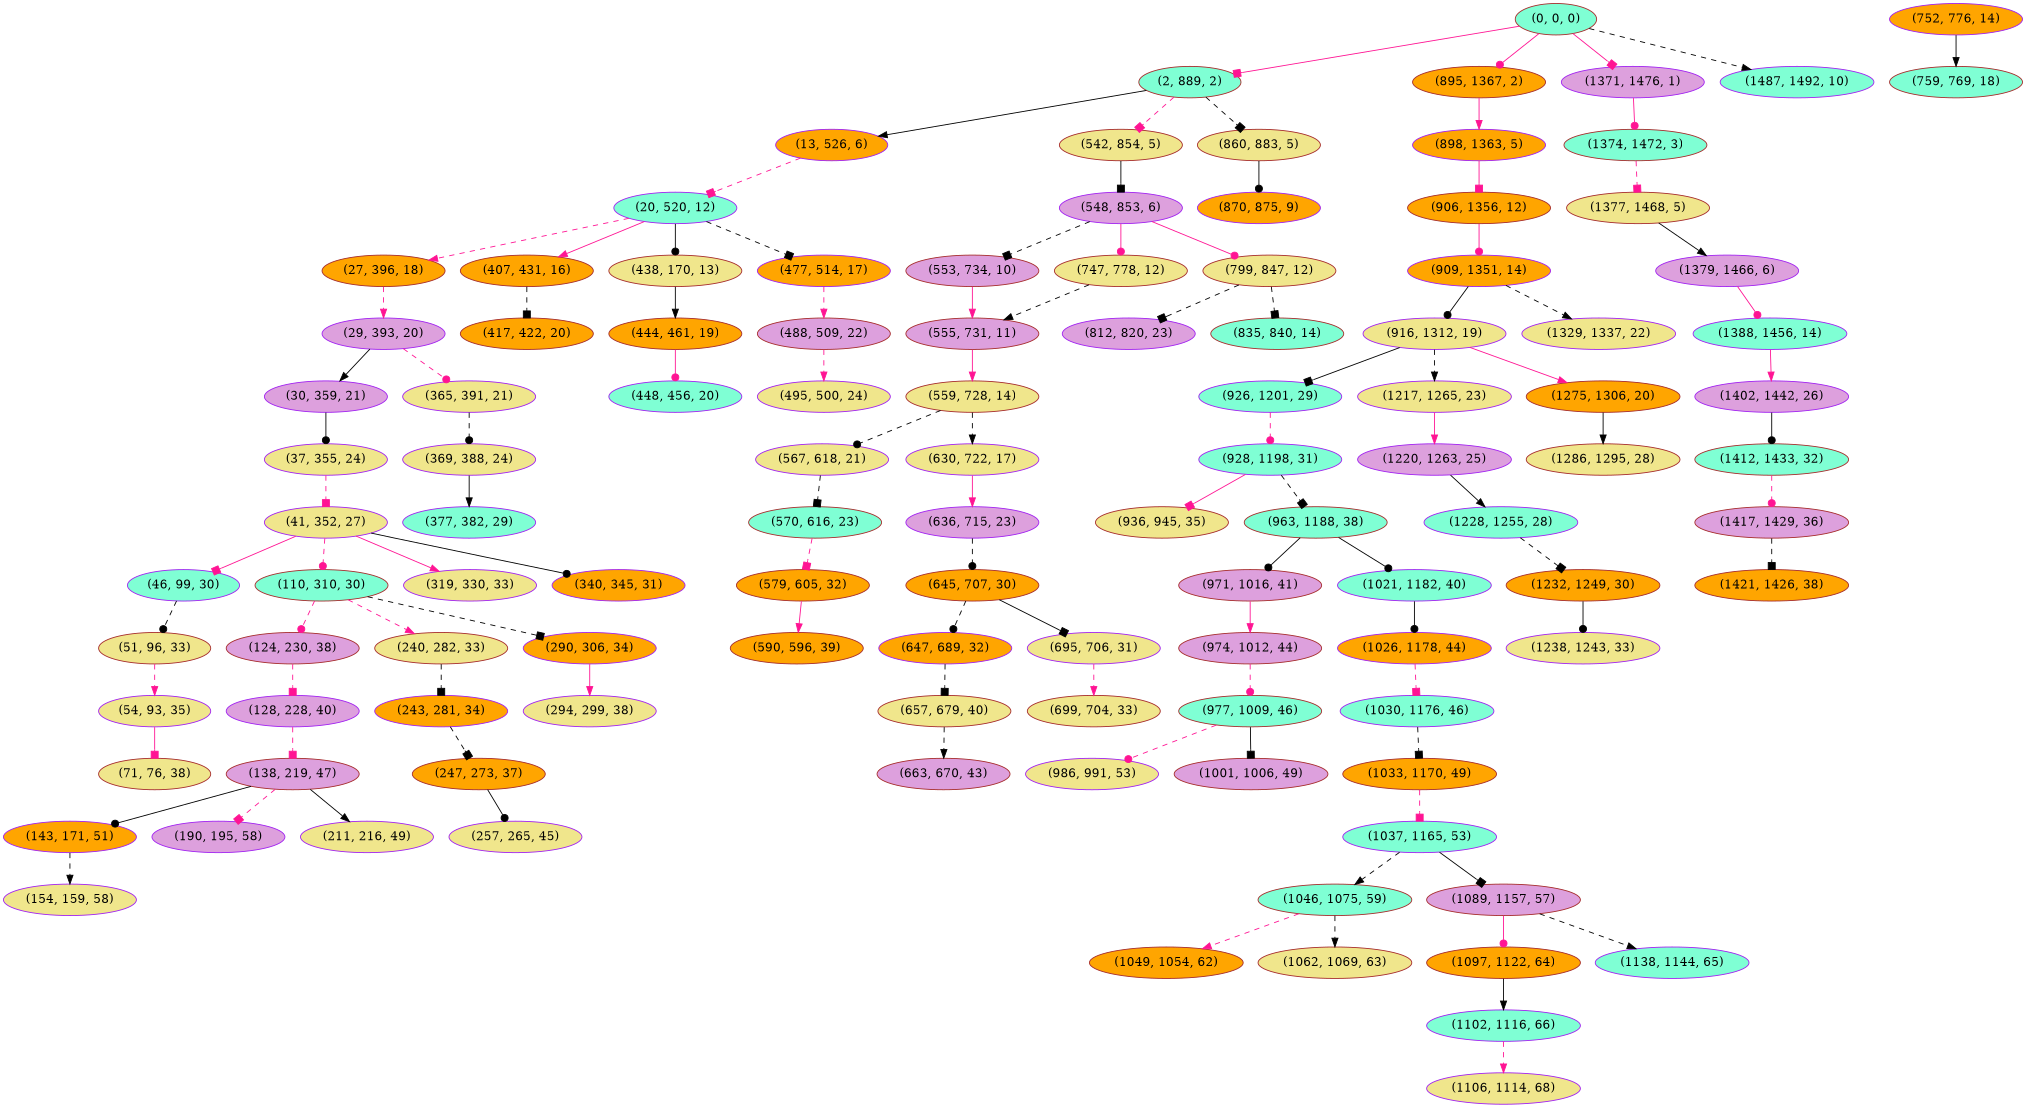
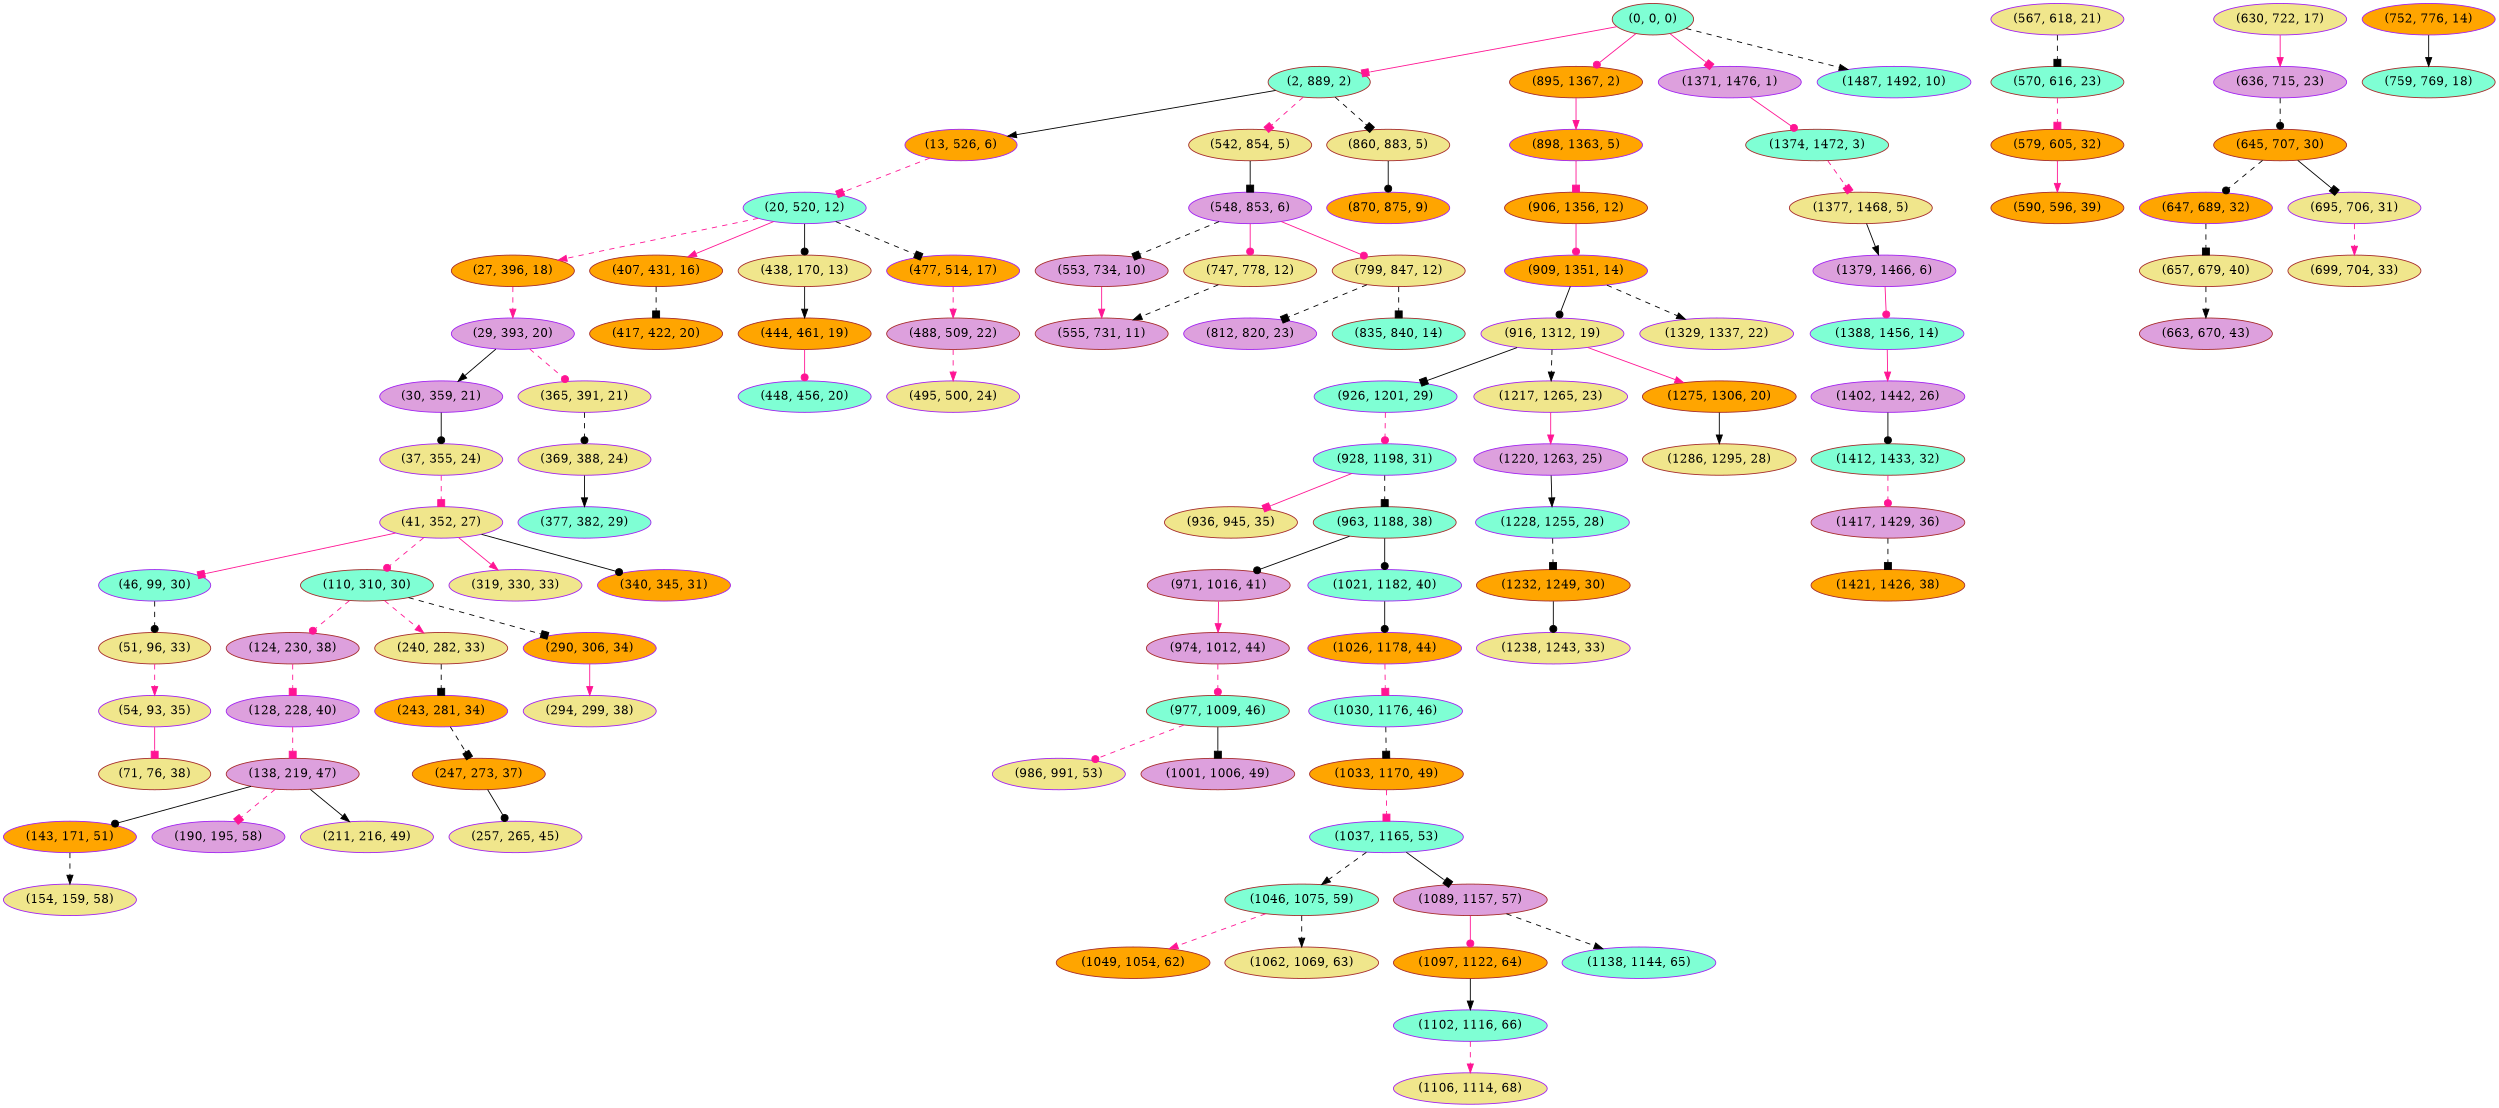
node "(559, 728, 14)": removed
